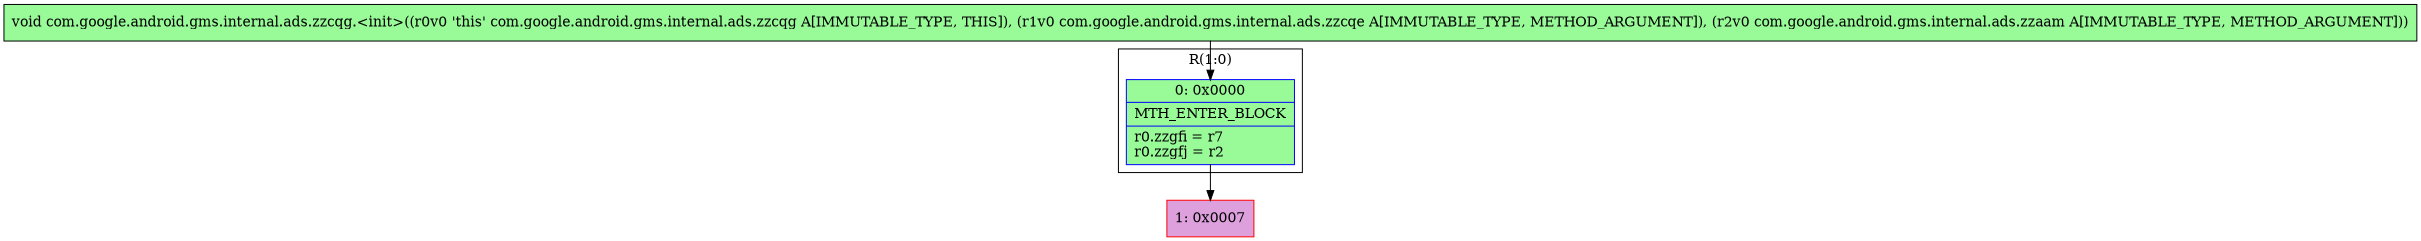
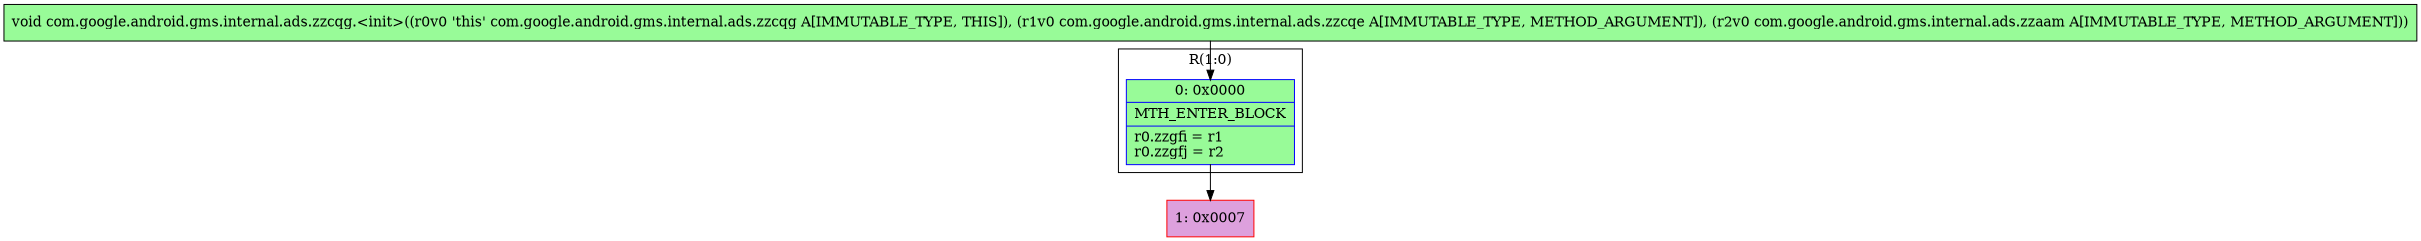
node "0: 0x0000": text "r0.zzgfi = r7" -> "r0.zzgfi = r1"
